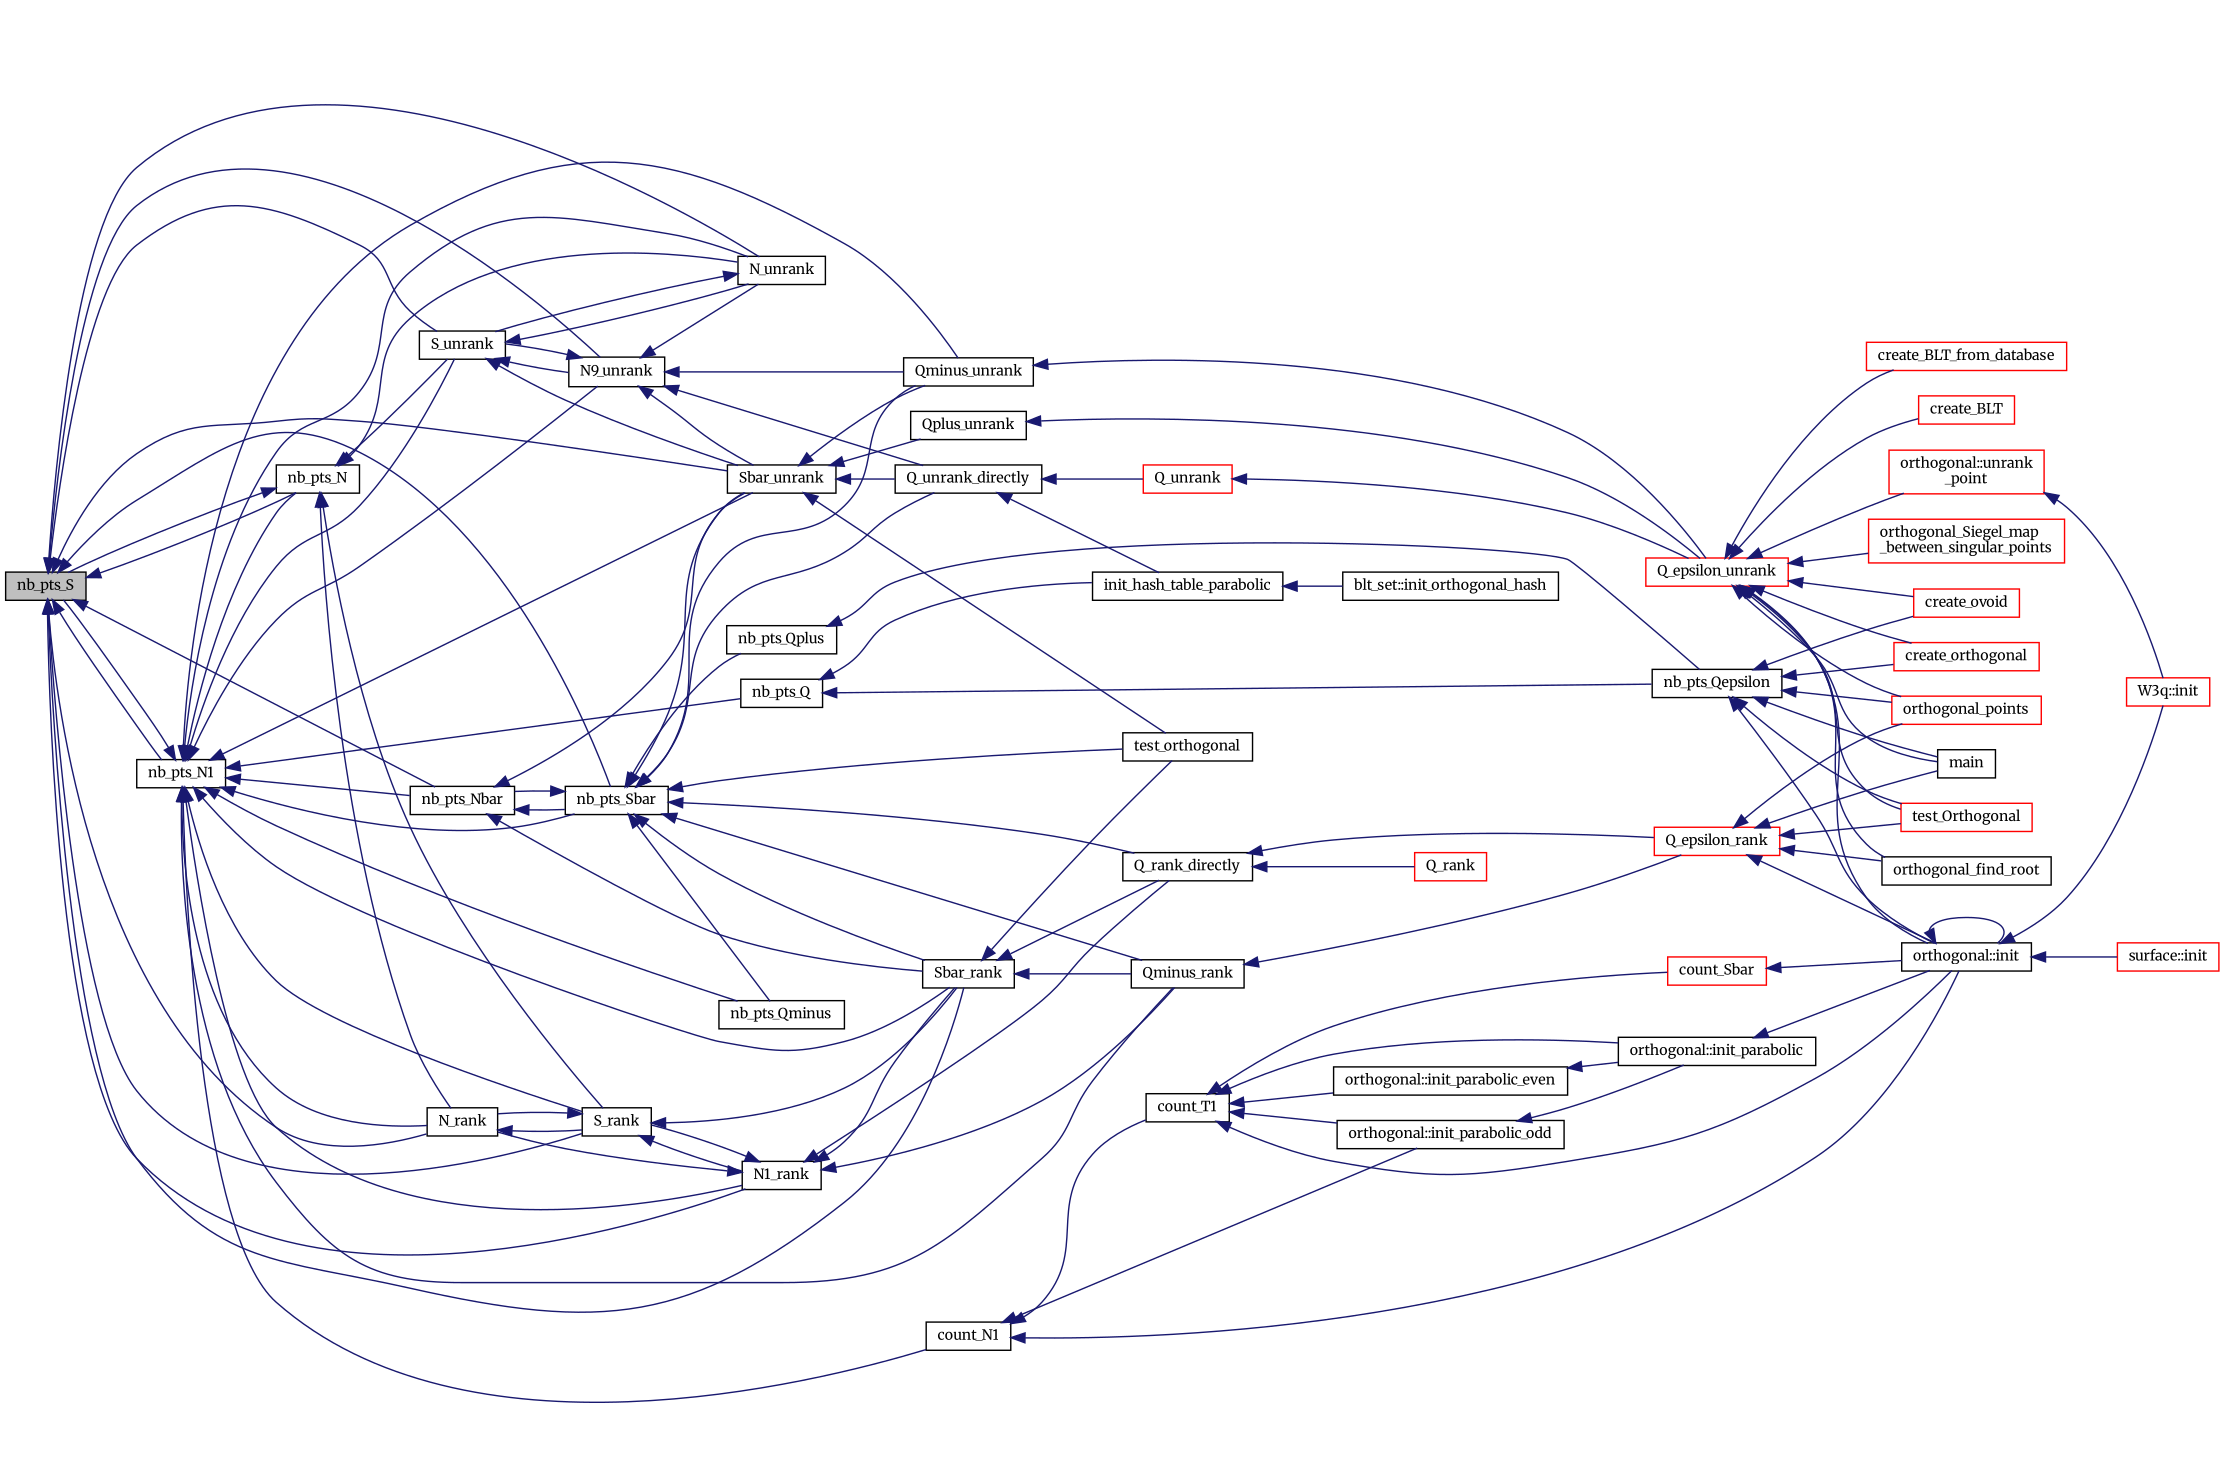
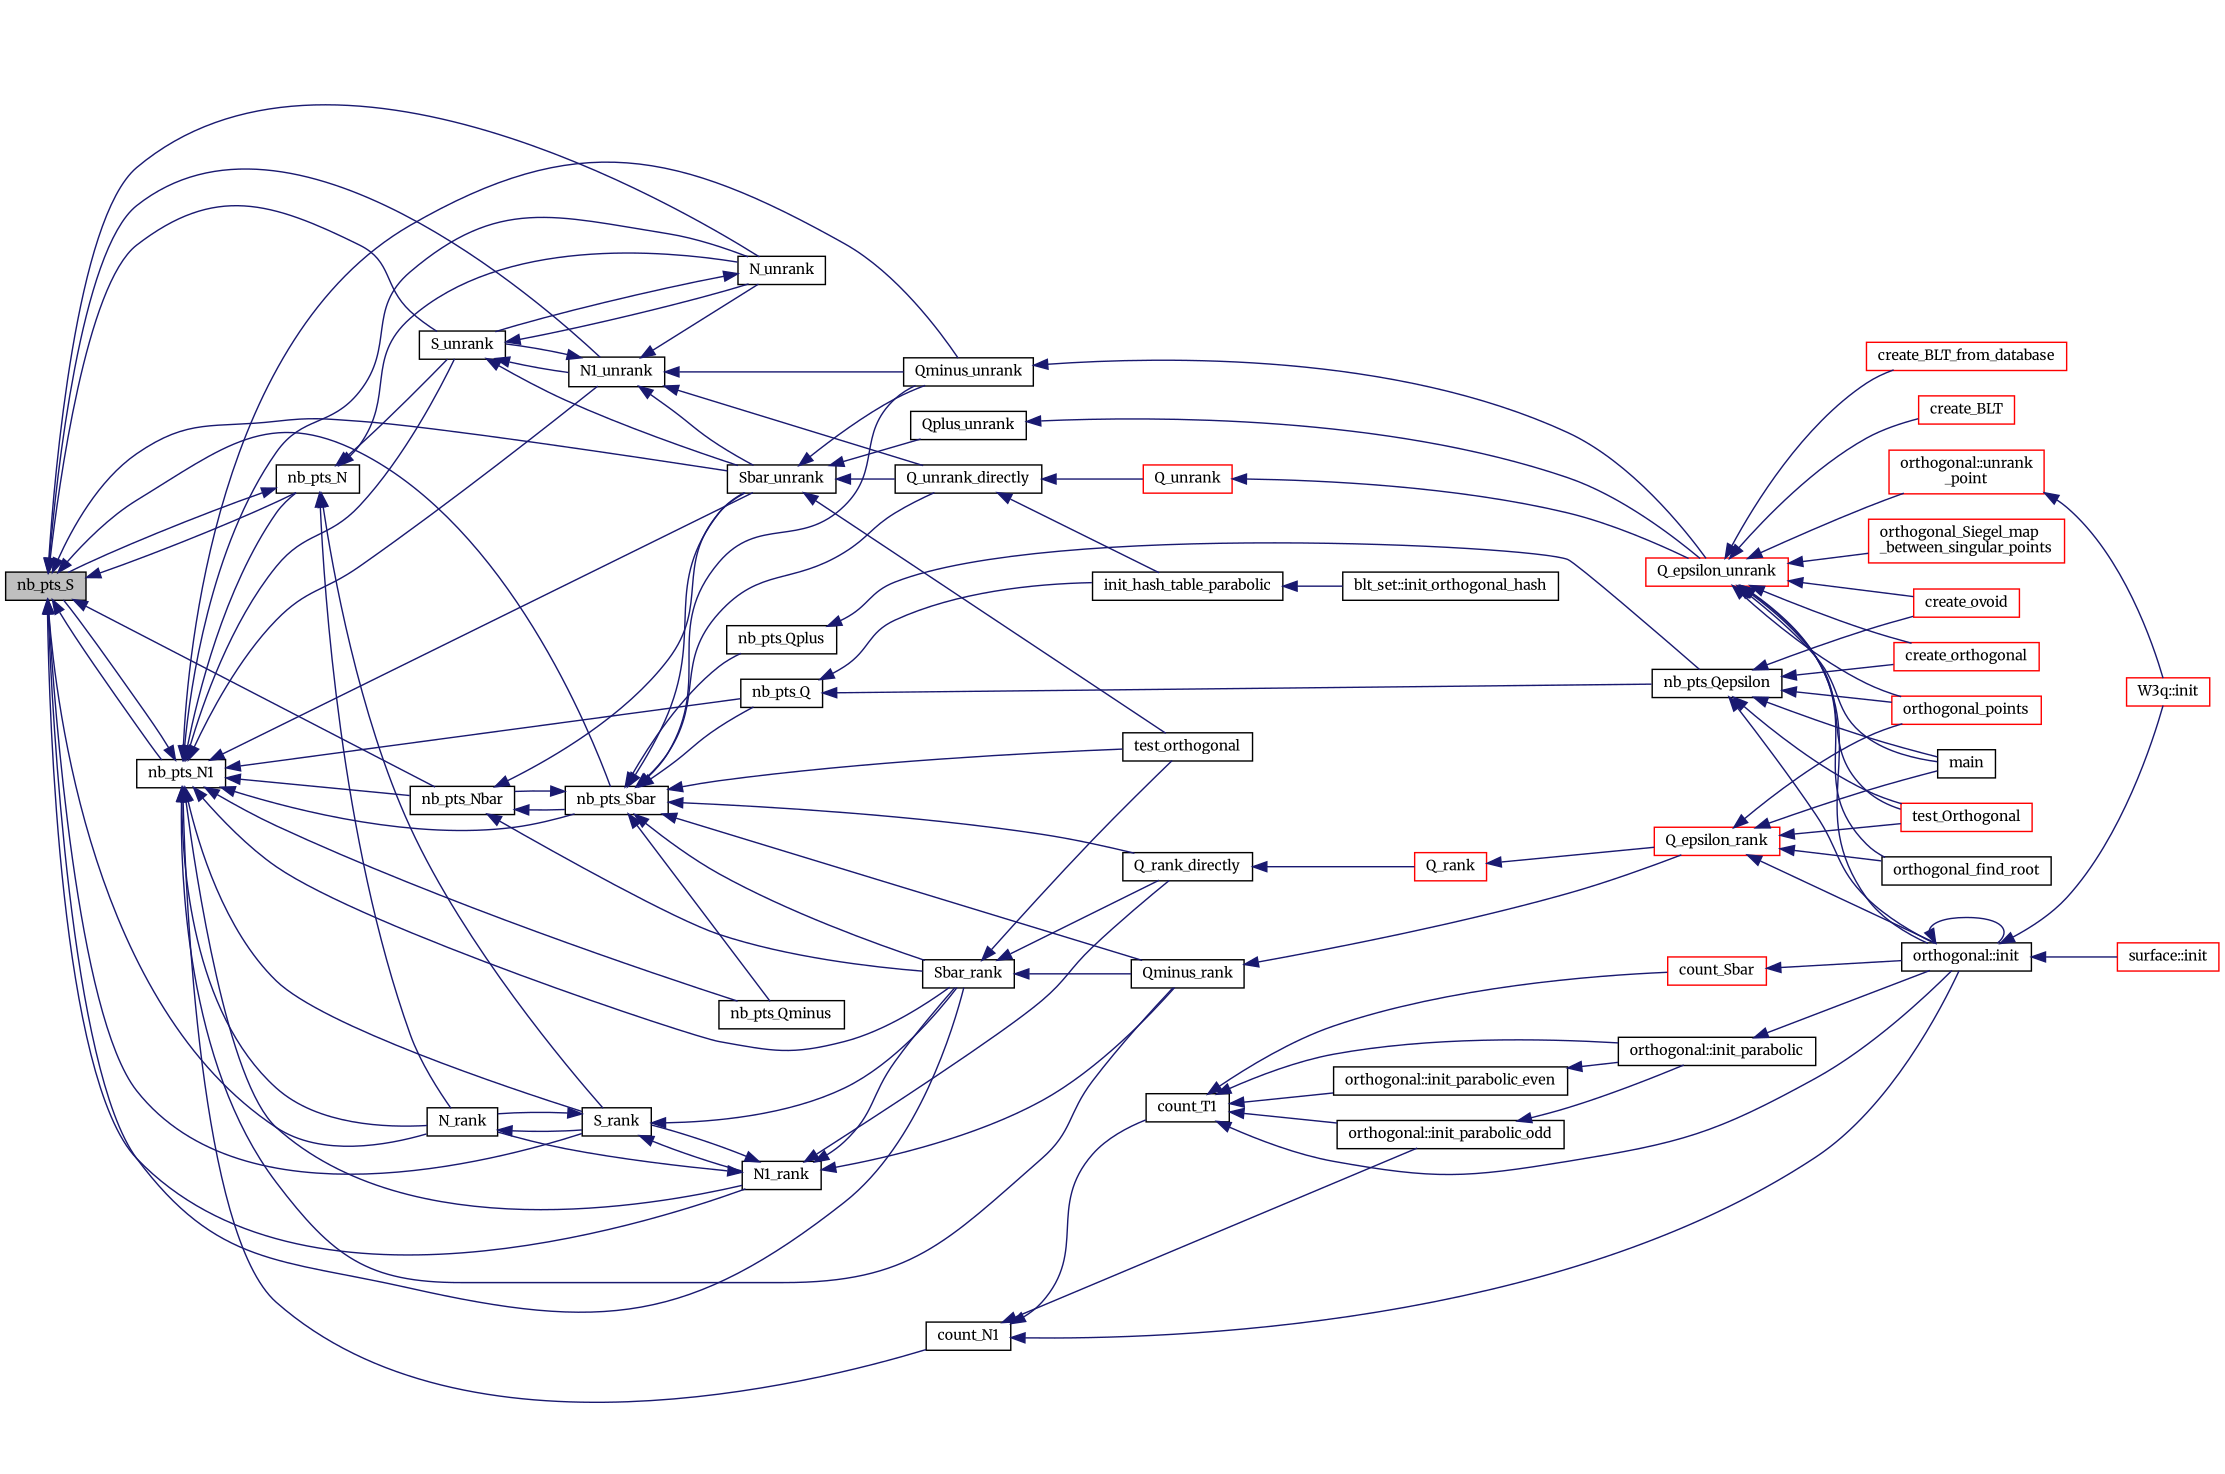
node "N9_unrank": label "N9_unrank" -> "N1_unrank"
edge "nb_pts_Q" -> "nb_pts_Sbar": added
edge "Q_epsilon_rank" -> "Q_rank_directly": now "Q_epsilon_rank" -> "Q_rank"
